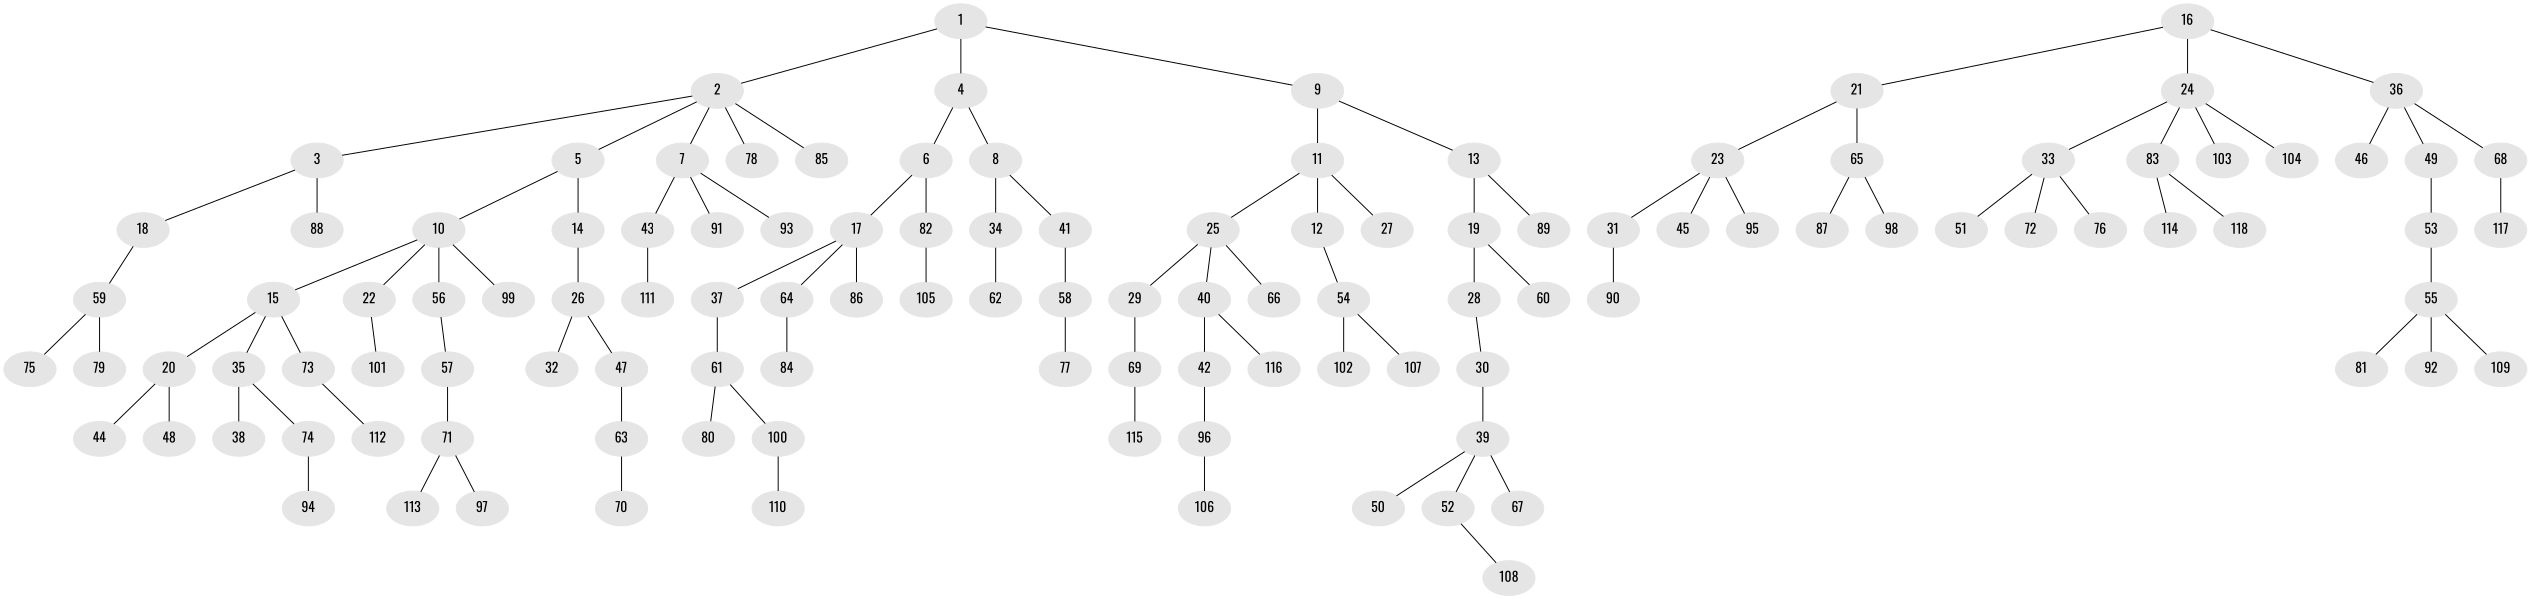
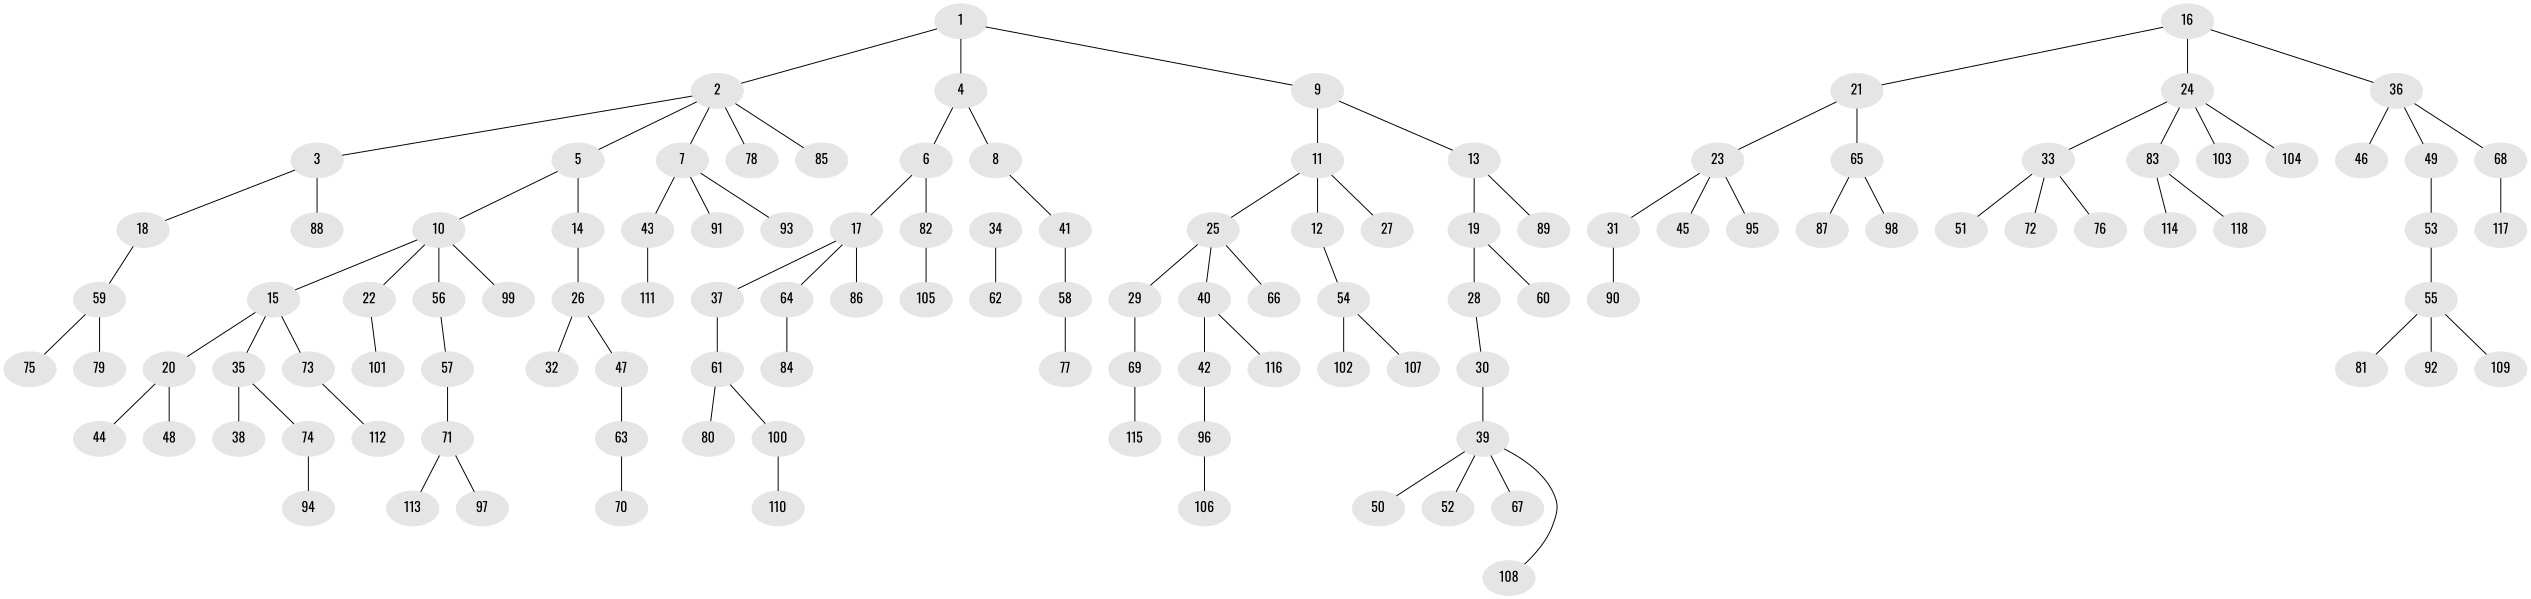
edge "8" -- "34": removed
edge "52" -- "108": now "39" -- "108"
